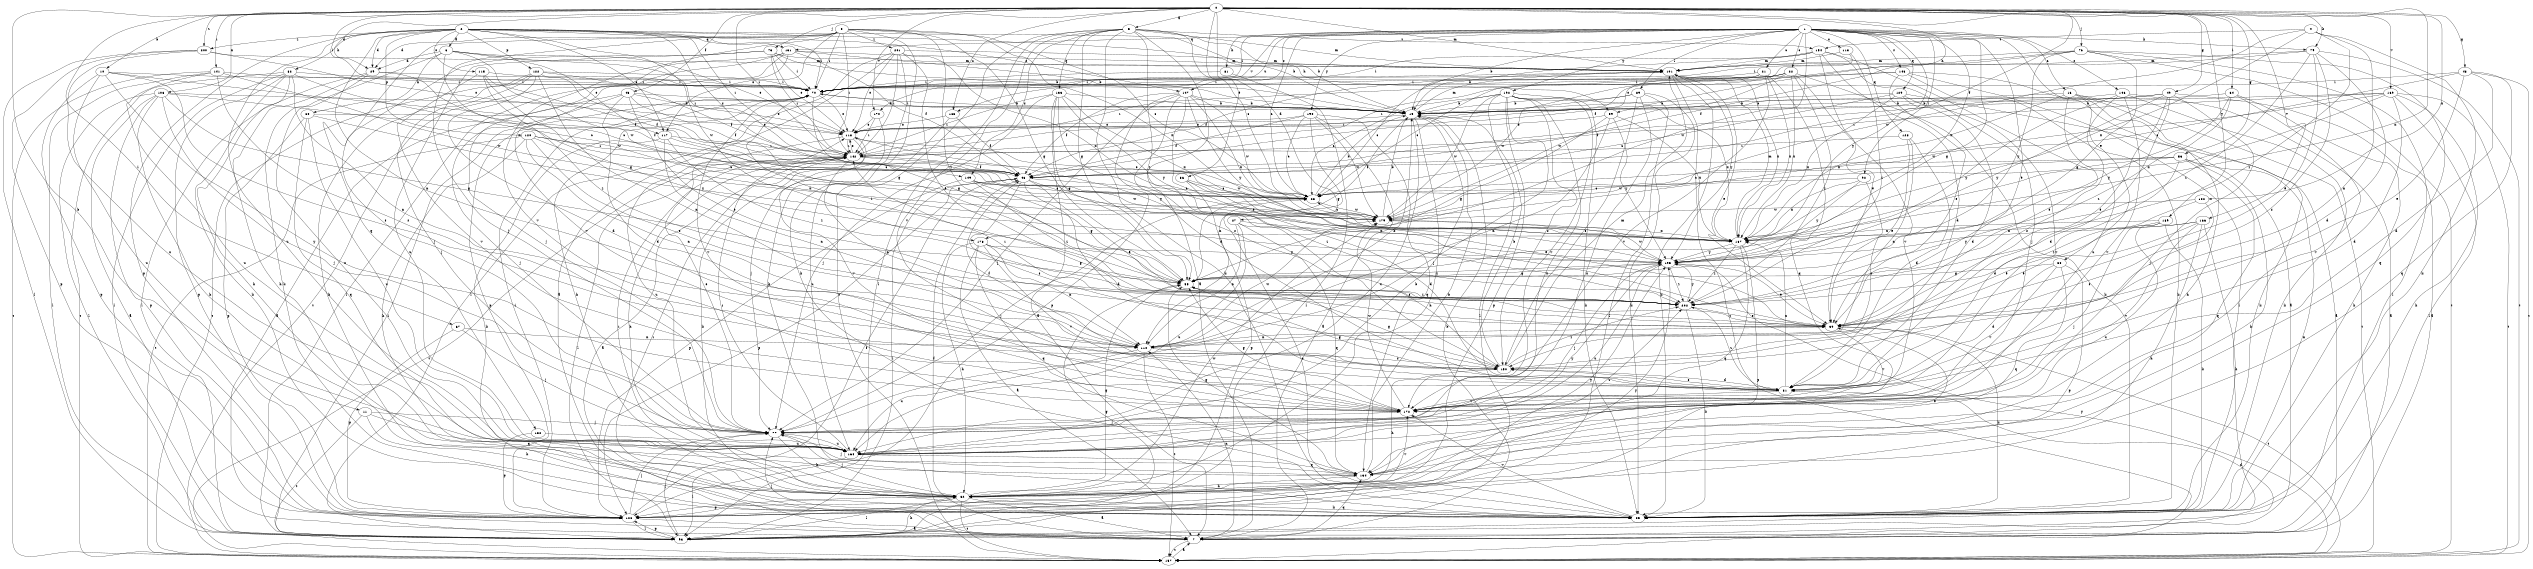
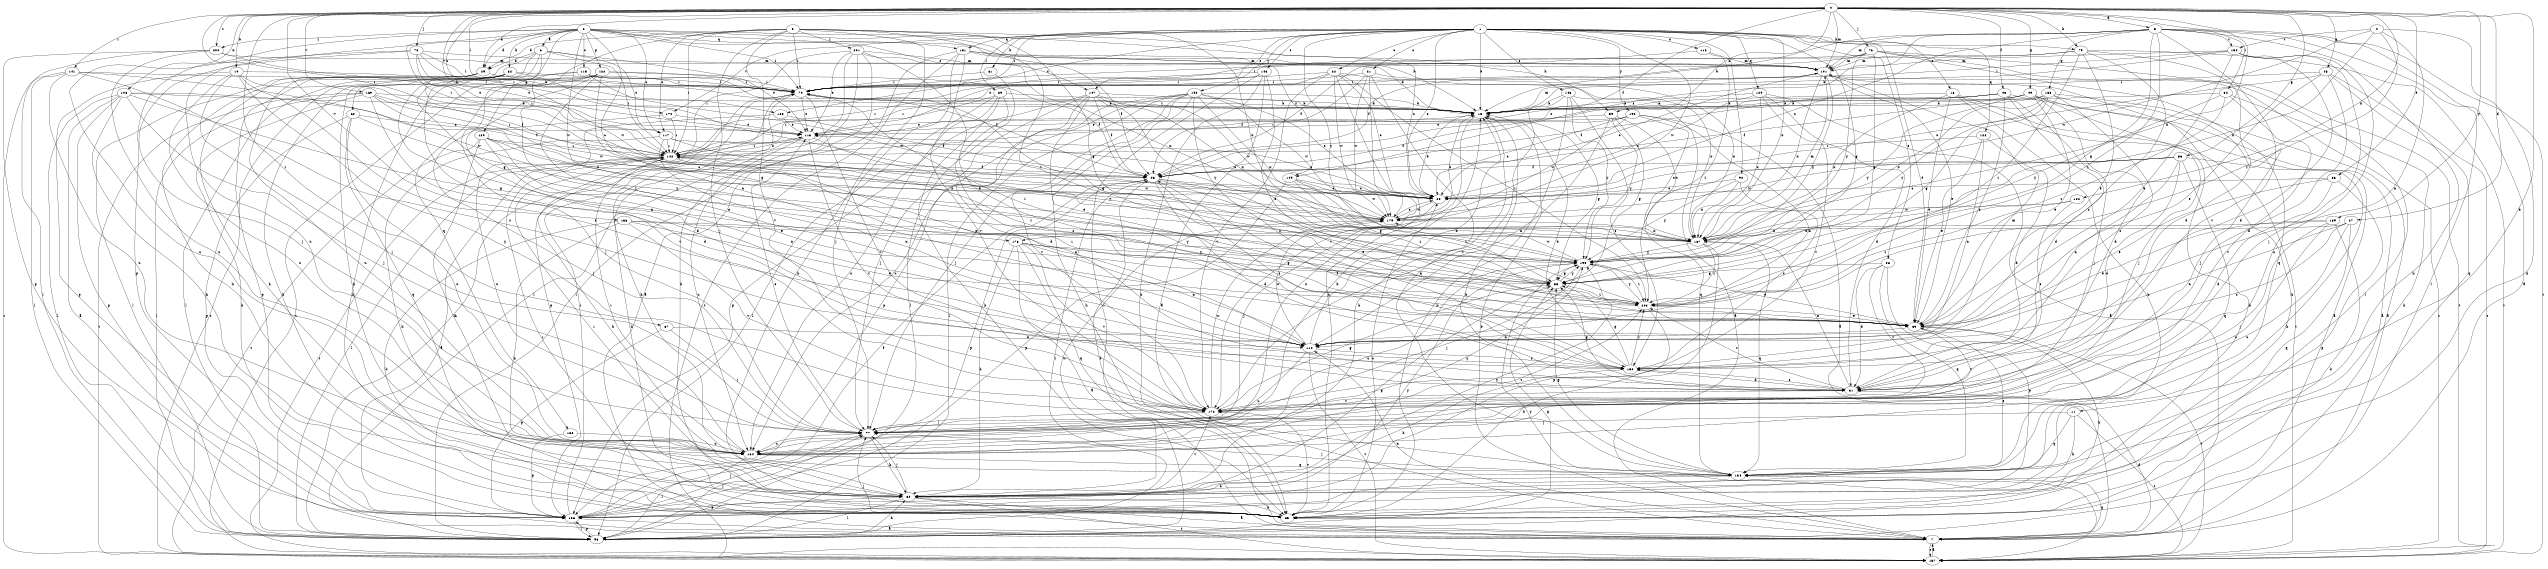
edge "10" -> "77": added, label "j"
edge "53" -> "85": now "53" -> "110"
